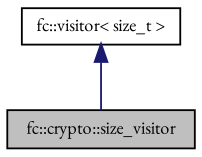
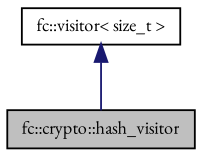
node "fc::crypto::size_visitor": label "fc::crypto::size_visitor" -> "fc::crypto::hash_visitor"
